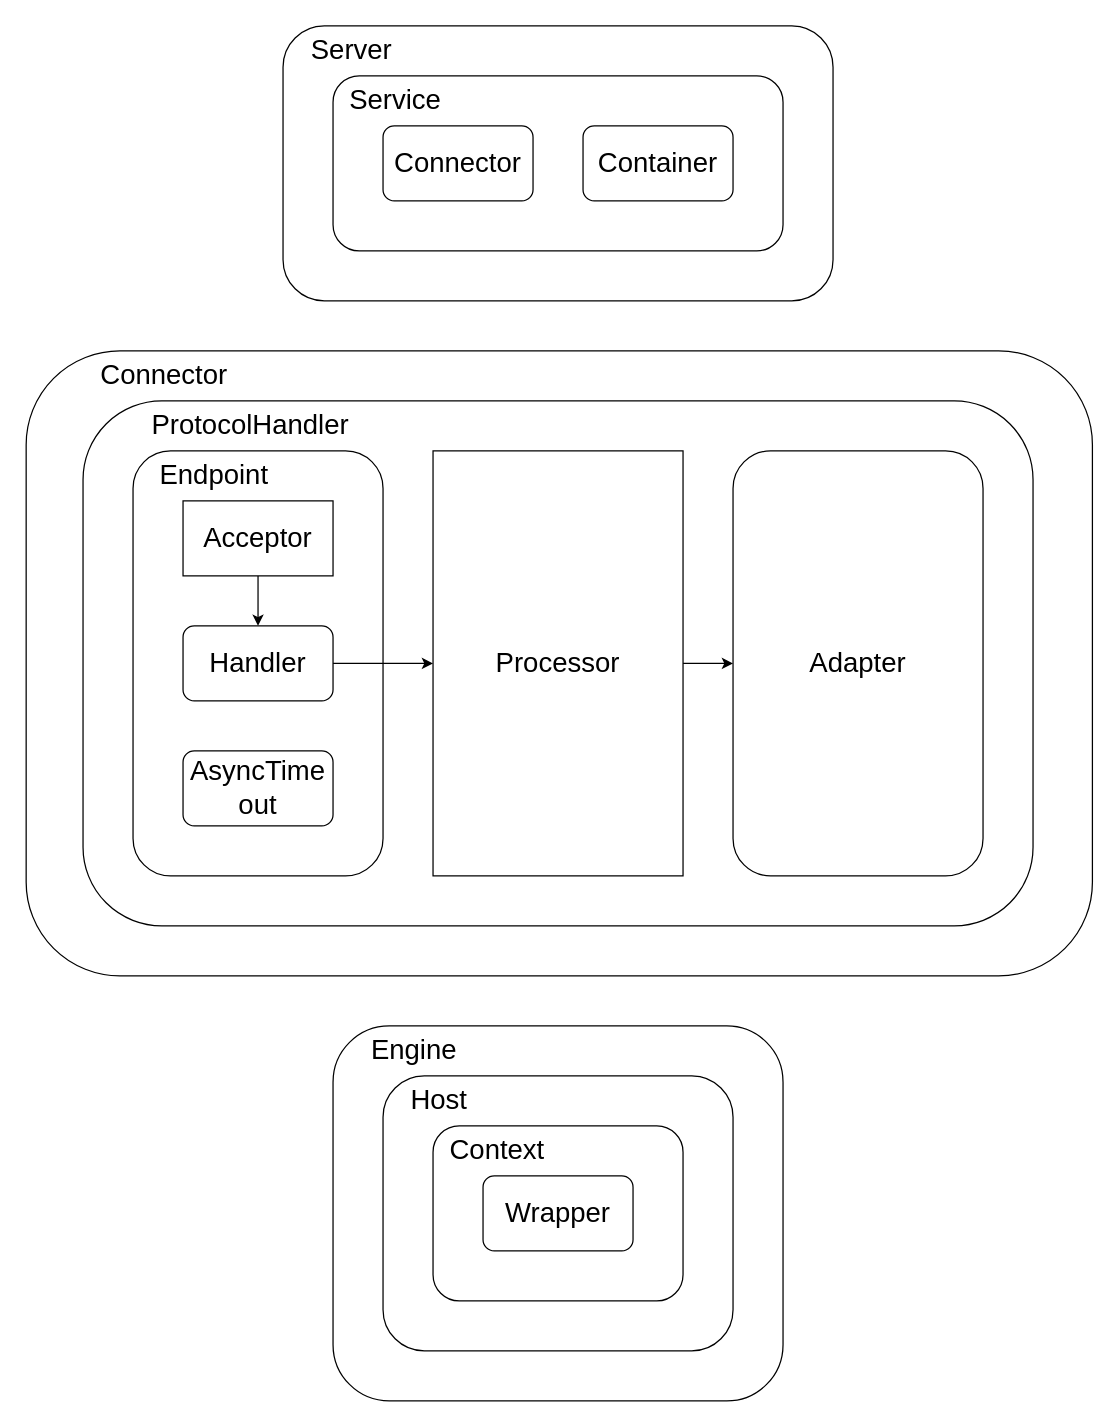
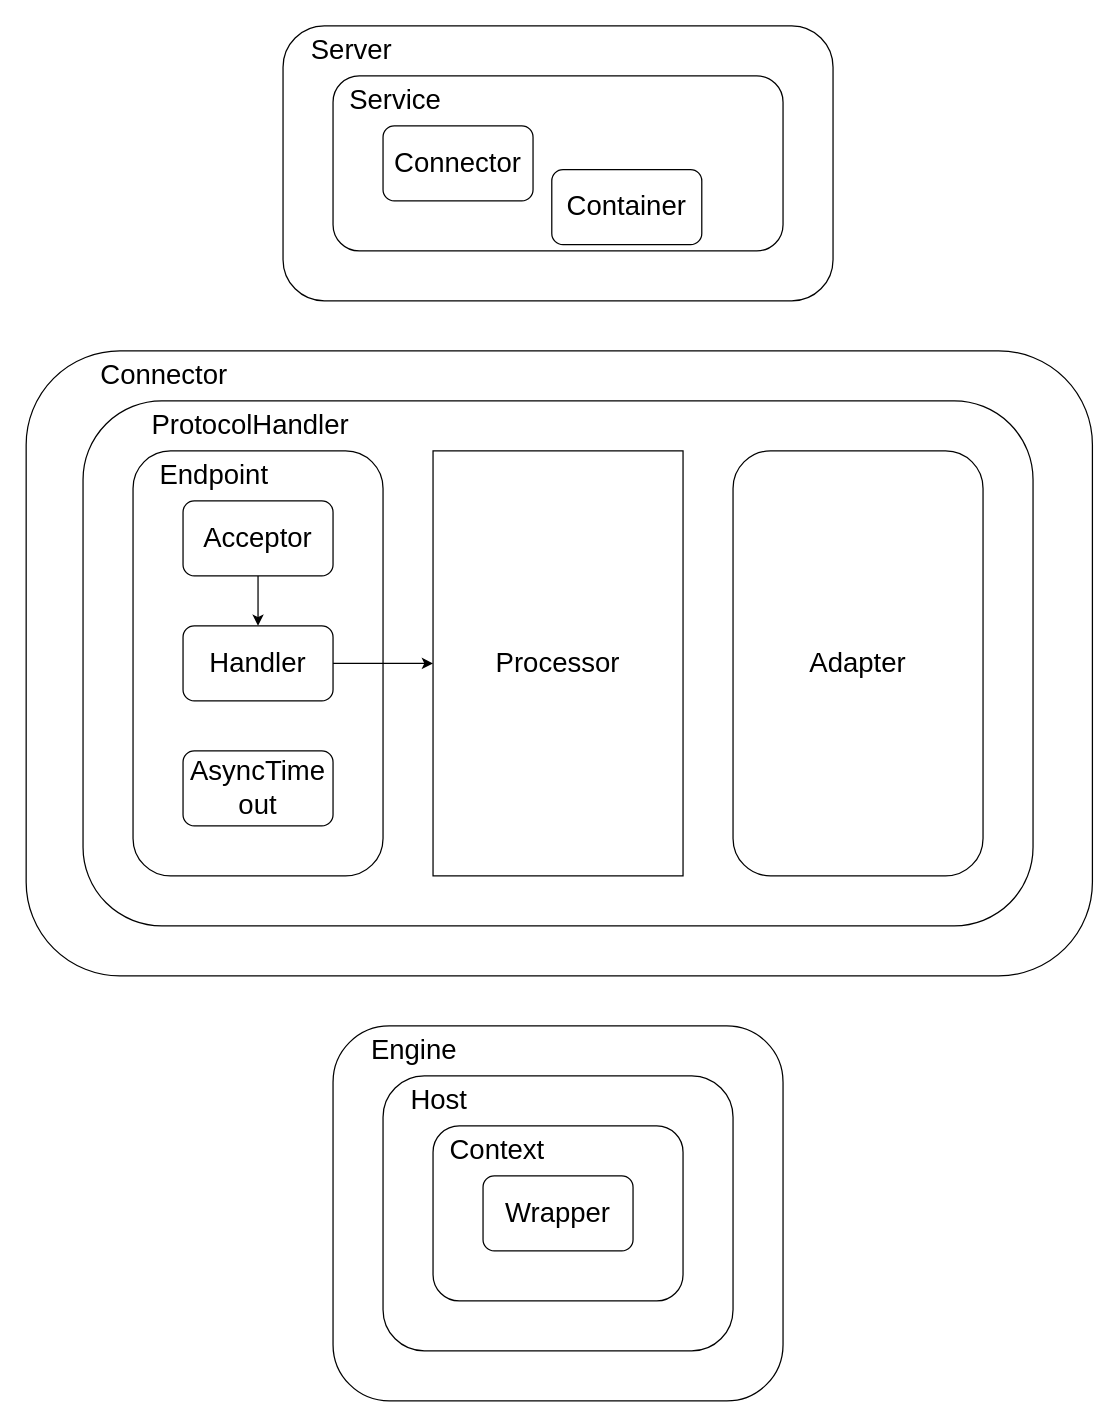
node "Container": moved (658, 163) -> (627, 207)
node "Acceptor": shape rectangle -> rounded rectangle
edge "Processor" -> "Adapter": removed
